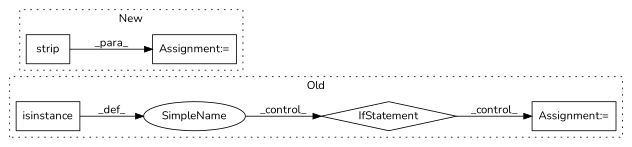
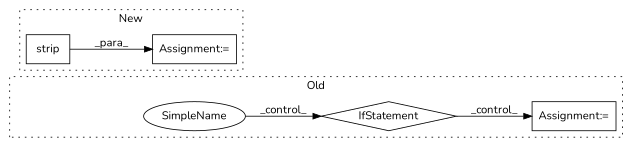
node "isinstance": removed
